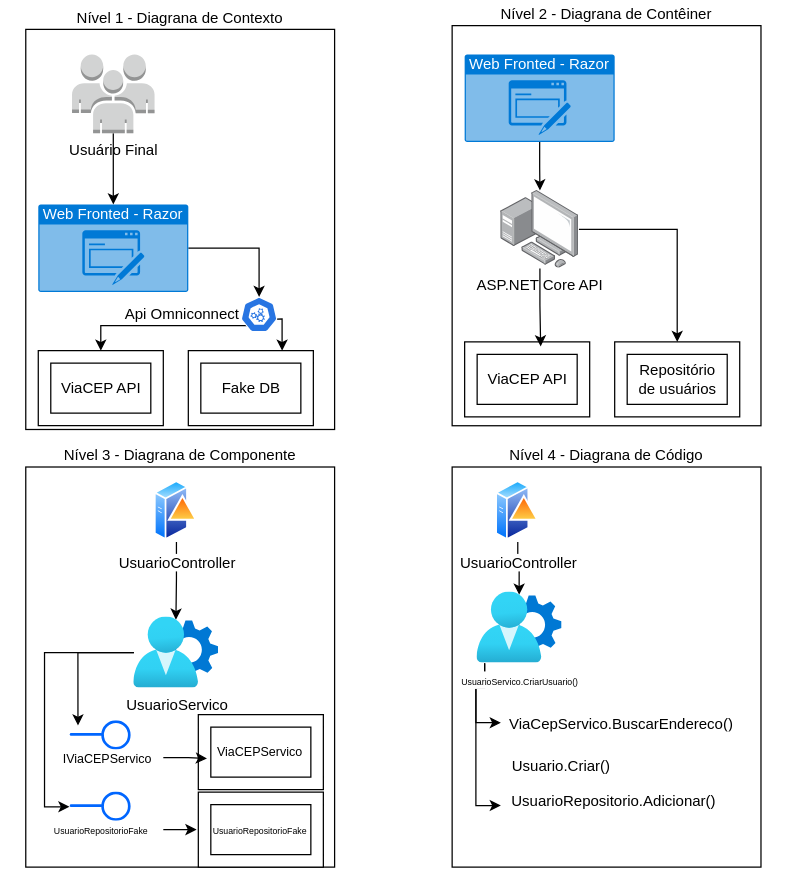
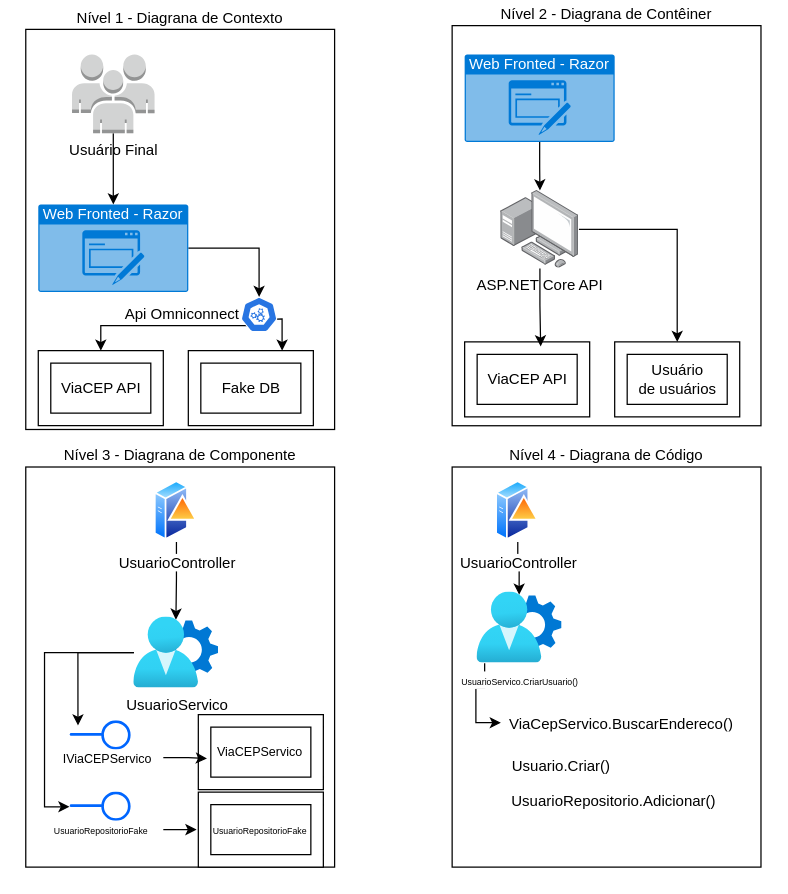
node "Repositório de usuários": label "Repositório de usuários" -> "Usuário de usuários"
edge "UsuarioServico.CriarUsuario()" -> "UsuarioRepositorio.Adicionar()": removed
